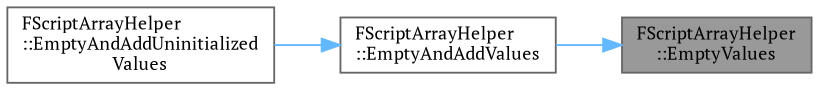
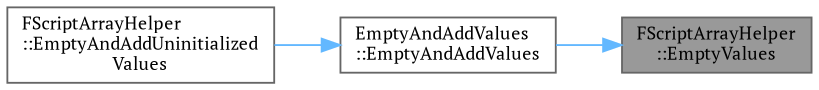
node "FScriptArrayHelper ::EmptyAndAddValues": label "FScriptArrayHelper ::EmptyAndAddValues" -> "EmptyAndAddValues ::EmptyAndAddValues"
